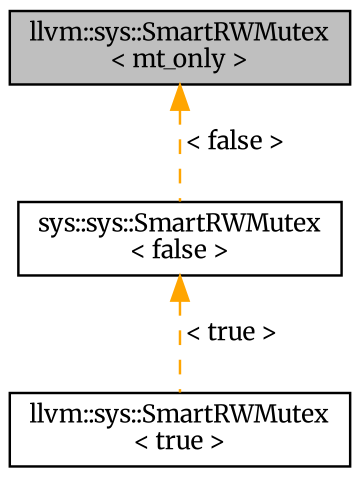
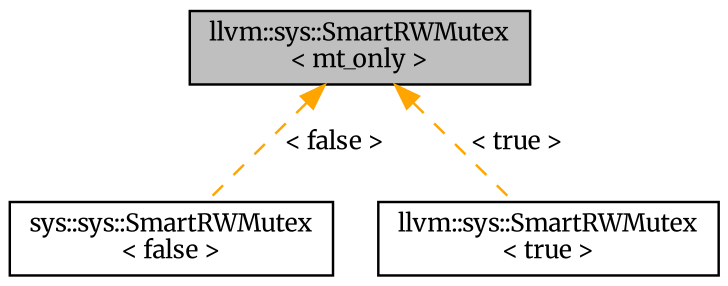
edge "llvm::sys::SmartRWMutex < true >" -> "sys::sys::SmartRWMutex < false >": now "llvm::sys::SmartRWMutex < true >" -> "llvm::sys::SmartRWMutex < mt_only >"
